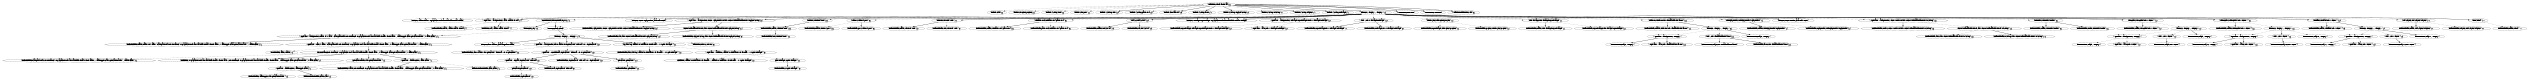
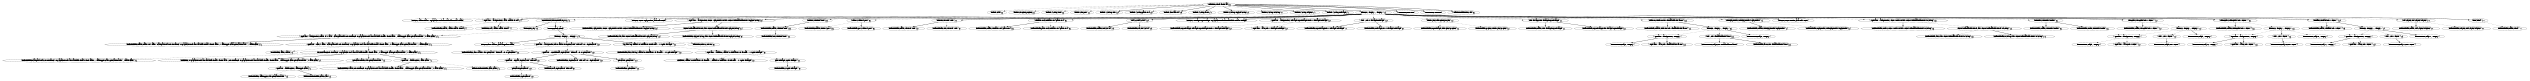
edge "(setMessage,setMessage(mymessage))" -> "(IDENTIFIER,mymessage,setMessage(mymessage))": style dashed -> bold
